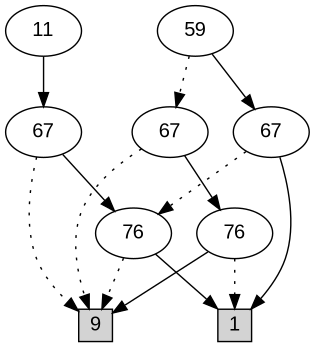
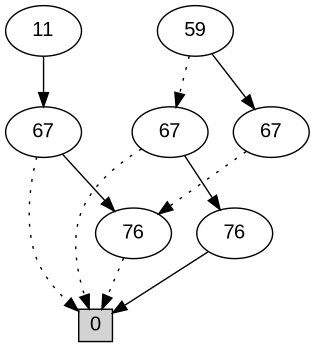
node "9": label "9" -> "0"
node "1": removed
